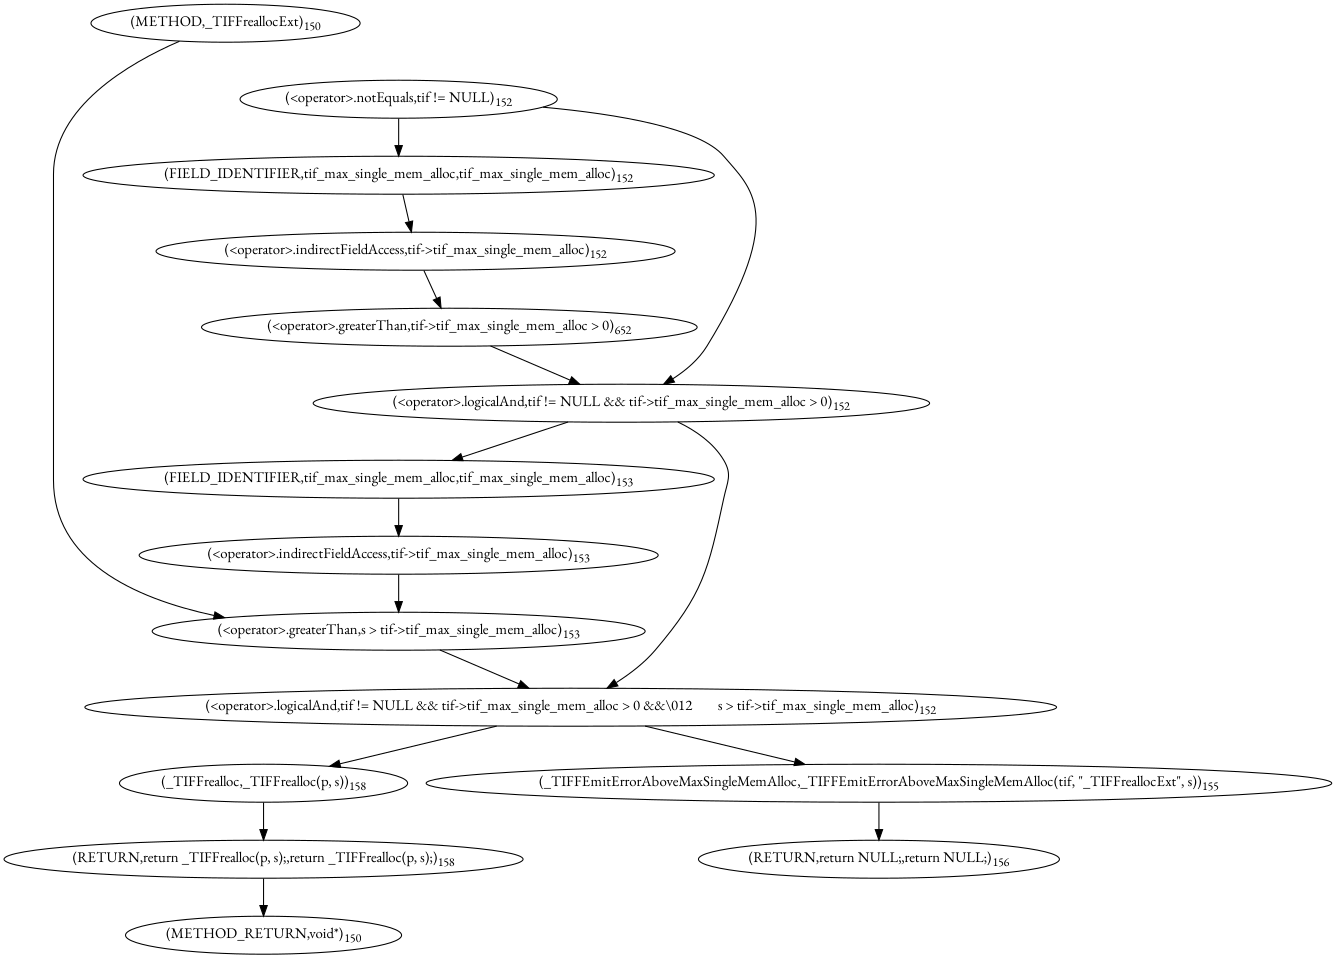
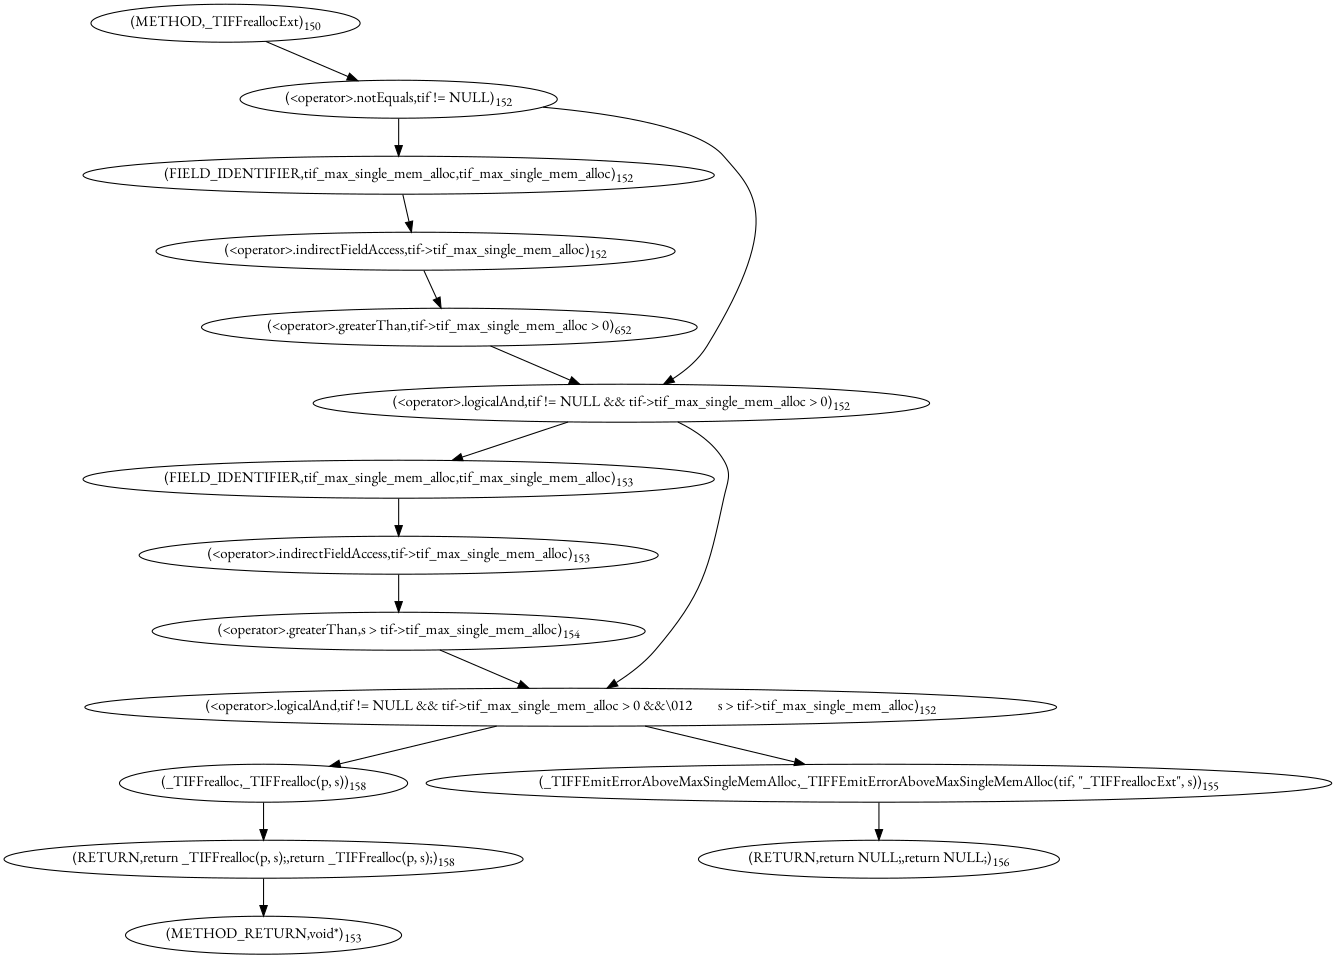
edge "(METHOD,_TIFFreallocExt)" -> "(<operator>.greaterThan,s > tif->tif_max_single_mem_alloc)": now "(METHOD,_TIFFreallocExt)" -> "(<operator>.notEquals,tif != NULL)"
node "(<operator>.greaterThan,s > tif->tif_max_single_mem_alloc)": text "153" -> "154"
node "(METHOD_RETURN,void*)": text "150" -> "153"
